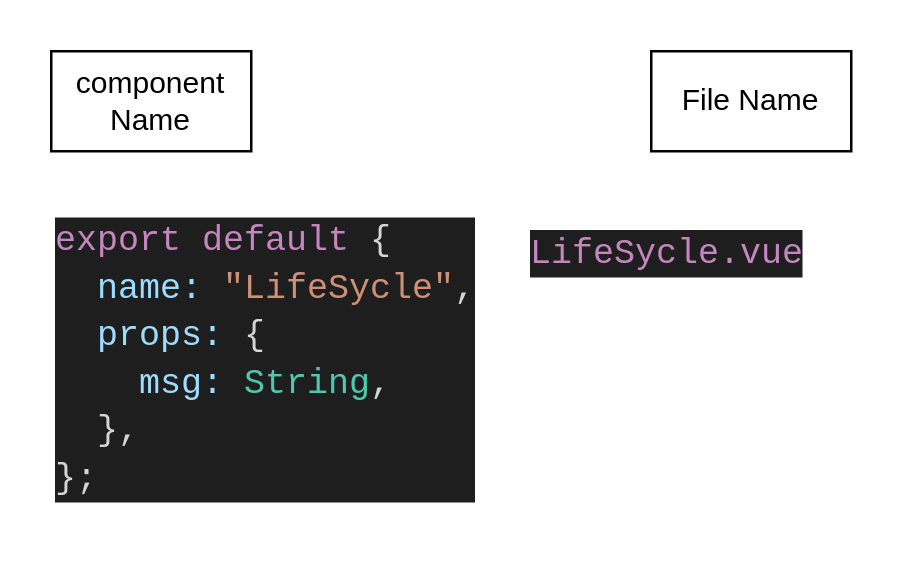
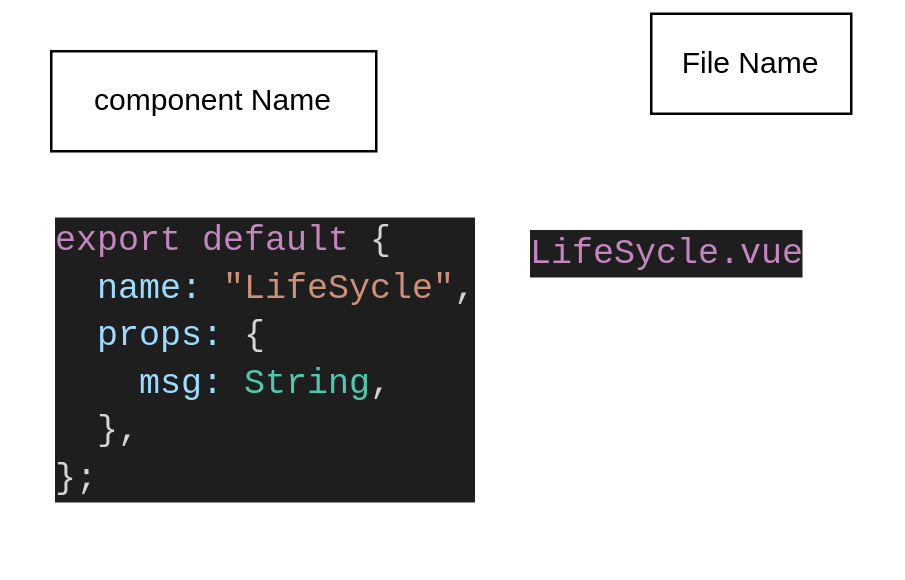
node "component Name": size 200x100 -> 325x100
node "File Name": moved (751, 101) -> (751, 64)
